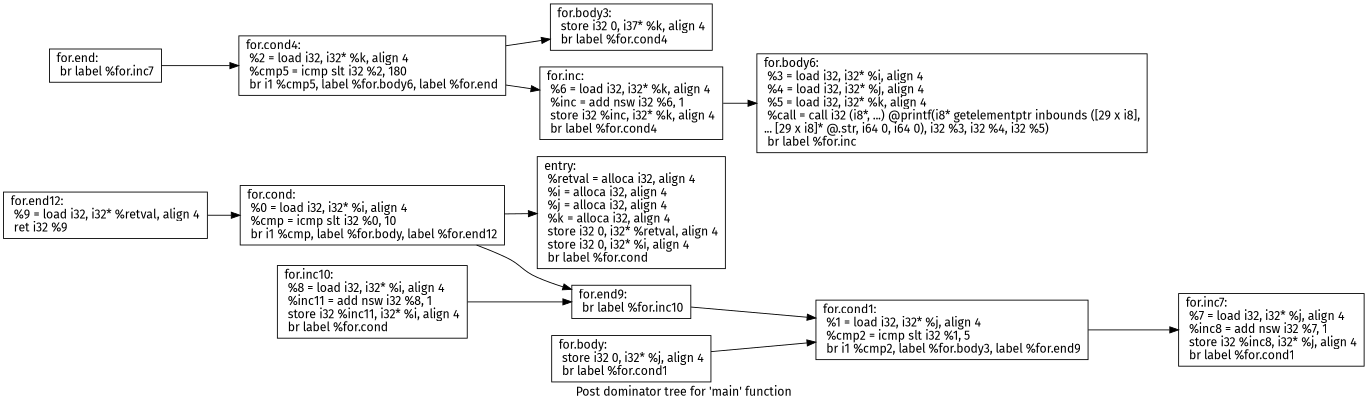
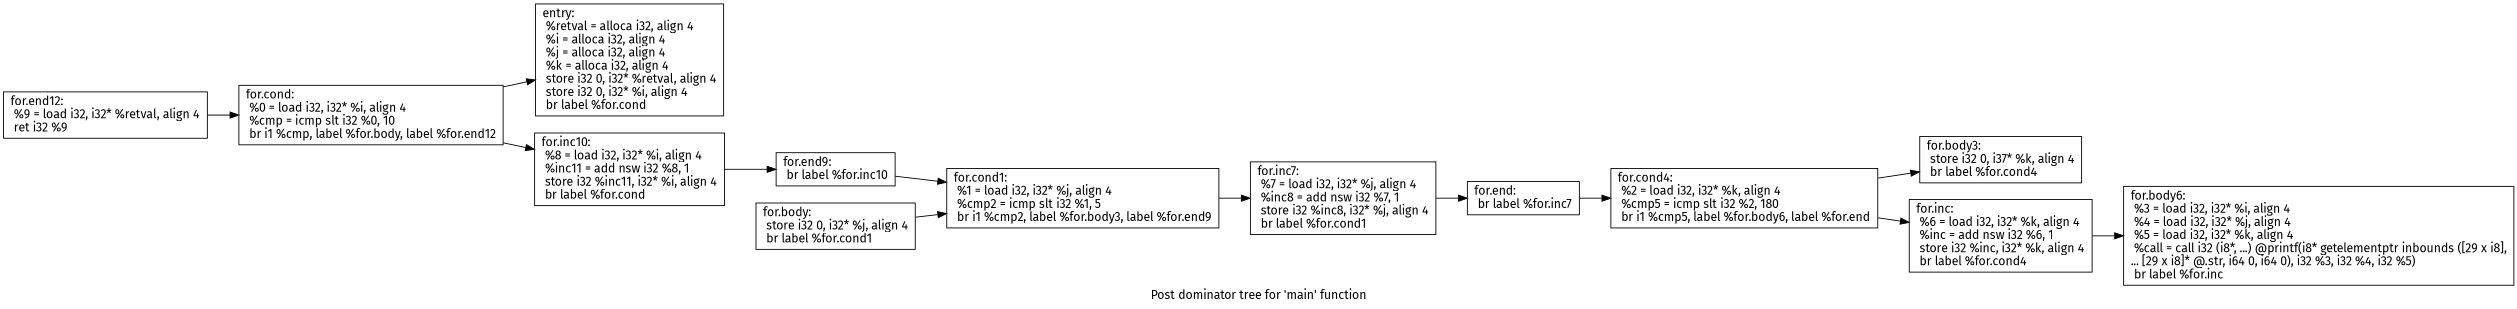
edge "for.inc7:" -> "for.end:": added
edge "for.cond:" -> "for.end9:": now "for.cond:" -> "for.inc10:"
